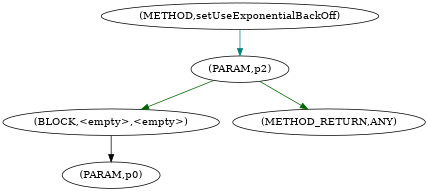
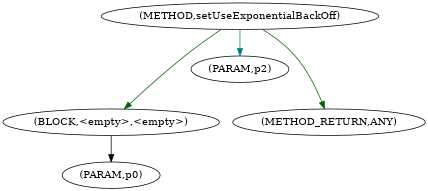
edge "(PARAM,p2)" -> "(METHOD_RETURN,ANY)": now "(METHOD,setUseExponentialBackOff)" -> "(METHOD_RETURN,ANY)"
edge "(PARAM,p2)" -> "(BLOCK,<empty>,<empty>)": now "(METHOD,setUseExponentialBackOff)" -> "(BLOCK,<empty>,<empty>)"
